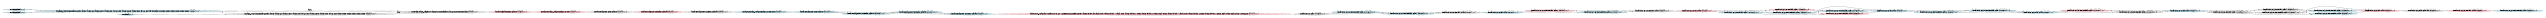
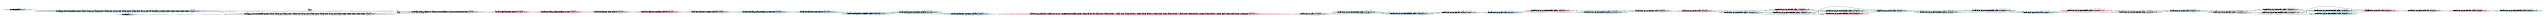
node "testMultiObjectAndNested1['1', '0', '0']": removed
